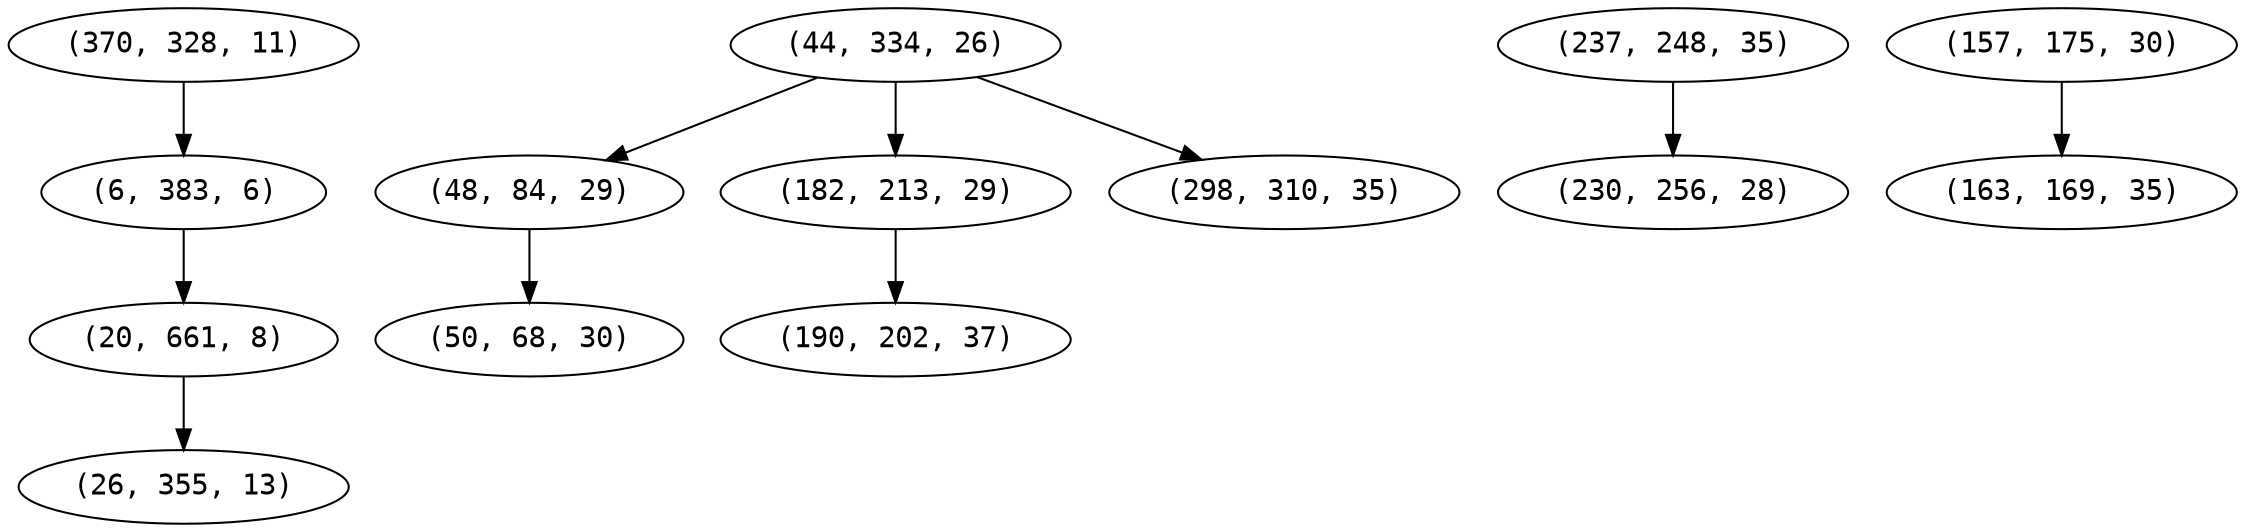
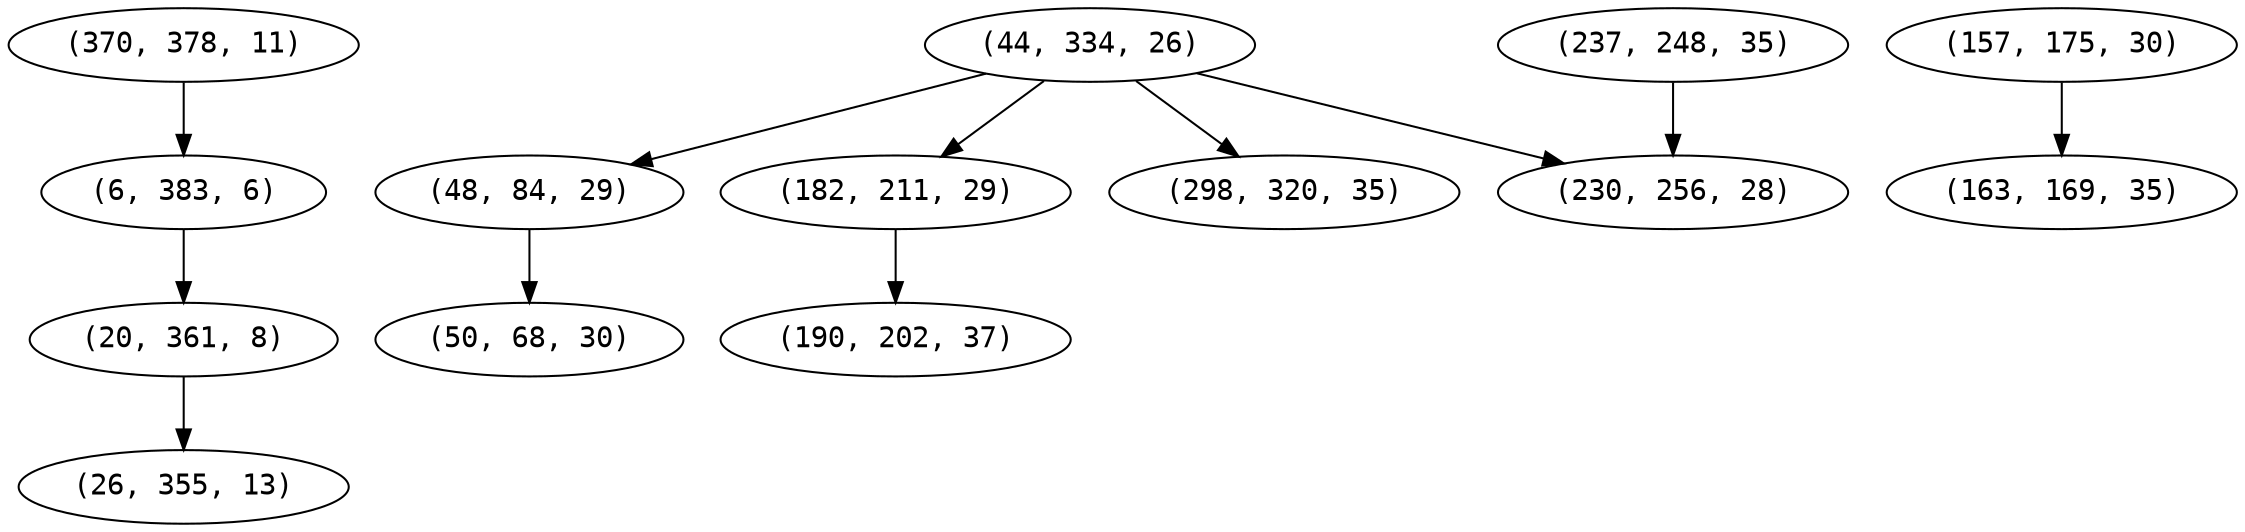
node "(370, 328, 11)": label "(370, 328, 11)" -> "(370, 378, 11)"
edge "(44, 334, 26)" -> "(230, 256, 28)": added
node "(182, 213, 29)": label "(182, 213, 29)" -> "(182, 211, 29)"
node "(298, 310, 35)": label "(298, 310, 35)" -> "(298, 320, 35)"
node "(20, 661, 8)": label "(20, 661, 8)" -> "(20, 361, 8)"
